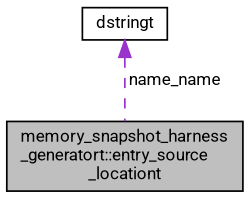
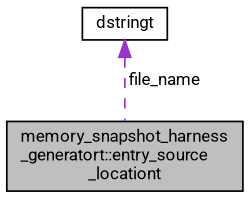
edge "memory_snapshot_harness _generatort::entry_source _locationt" -> "dstringt": label " name_name" -> " file_name"
